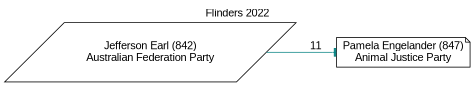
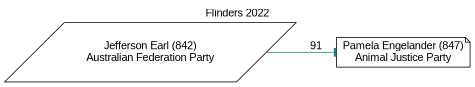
edge "Jefferson Earl (842) Australian Federation Party" -> "Pamela Engelander (847) Animal Justice Party": label "11" -> "91"
